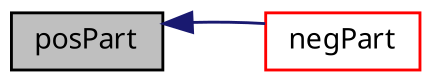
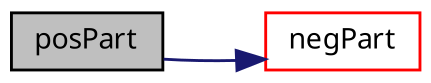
edge "negPart" -> "posPart": reversed
